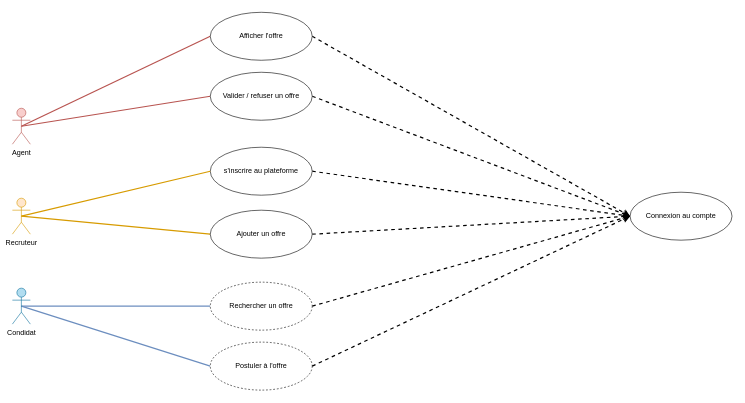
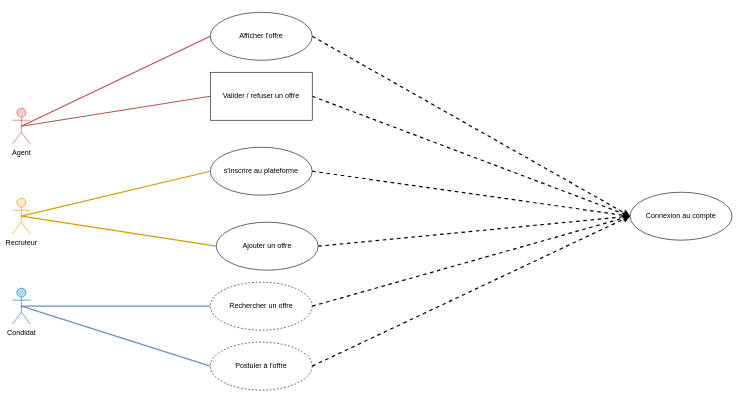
node "Valider / refuser un offre": shape ellipse -> rectangle
node "Ajouter un offre": moved (261, 234) -> (267, 246)
